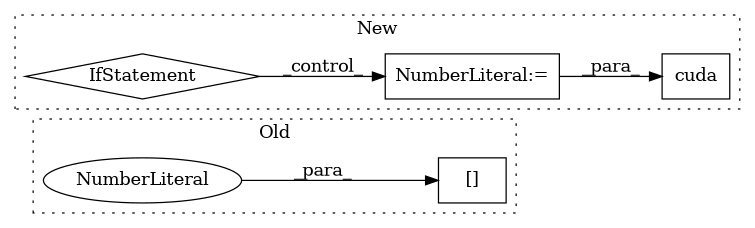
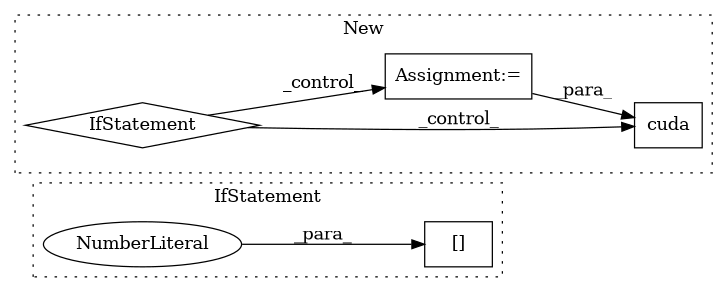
node "NumberLiteral:=": label "NumberLiteral:=" -> "Assignment:="
edge "IfStatement" -> "cuda": added, label "_control_"
cluster "Old": label "Old" -> "IfStatement"
